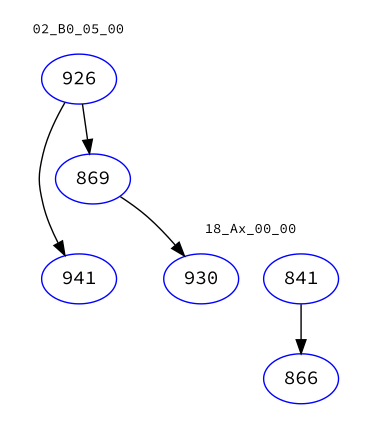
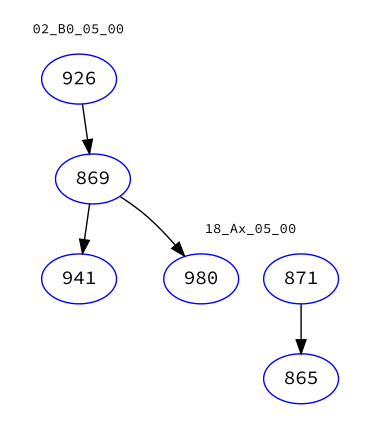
edge "926" -> "941": now "869" -> "941"
cluster "18_Ax_00_00": label "18_Ax_00_00" -> "18_Ax_05_00"
node "930": label "930" -> "980"
node "841": label "841" -> "871"
node "866": label "866" -> "865"
